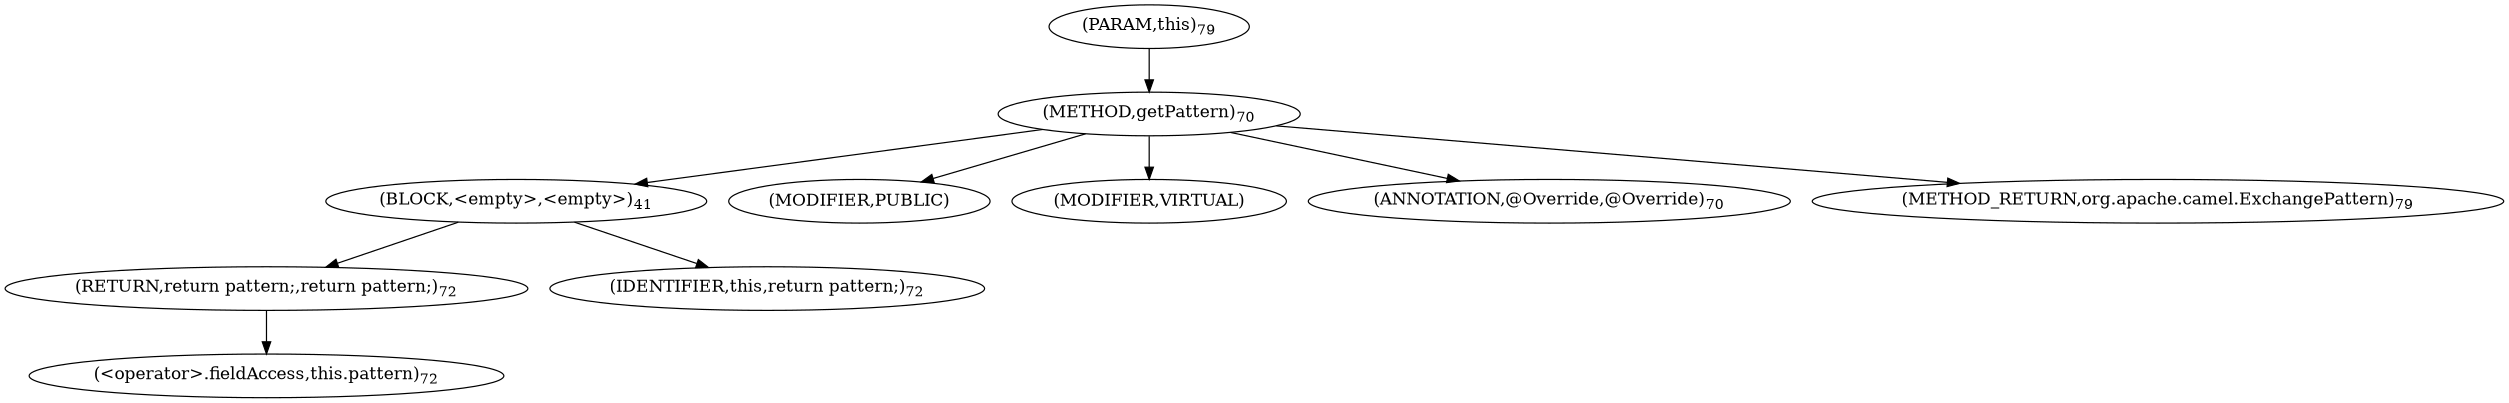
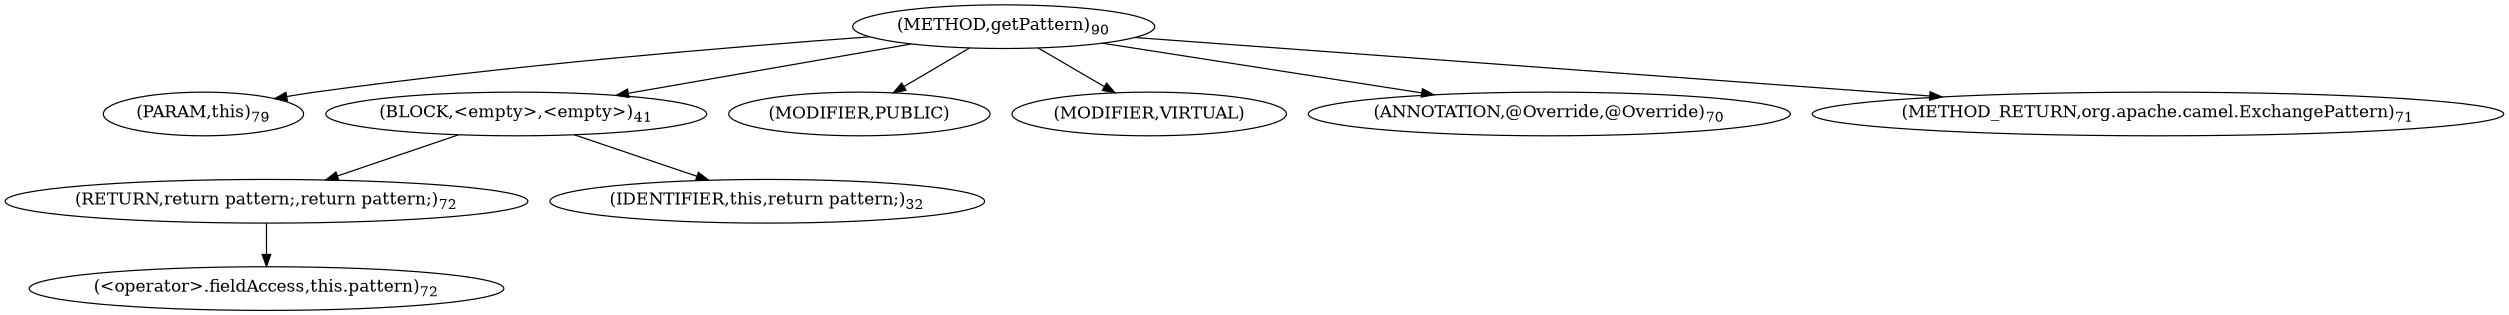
edge "(PARAM,this)" -> "(METHOD,getPattern)": reversed
node "(METHOD,getPattern)": text "70" -> "90"
node "(METHOD_RETURN,org.apache.camel.ExchangePattern)": text "79" -> "71"
node "(IDENTIFIER,this,return pattern;)": text "72" -> "32"
